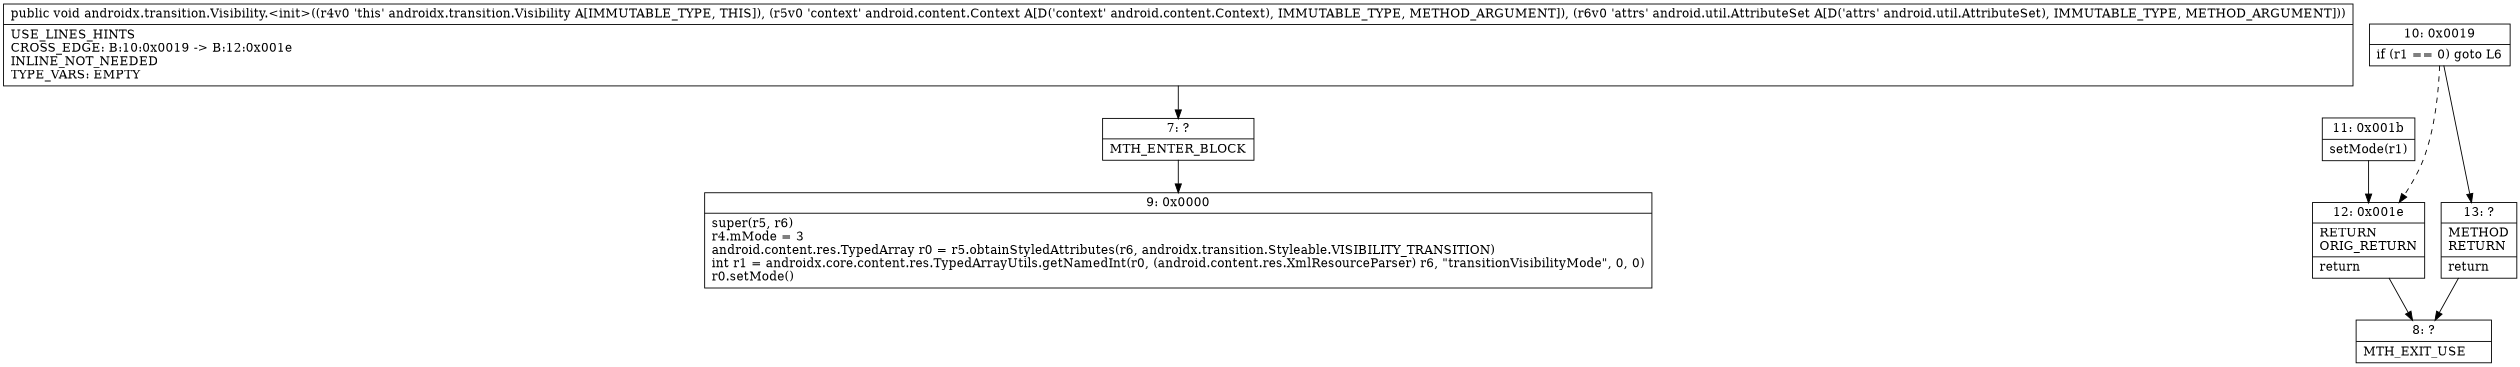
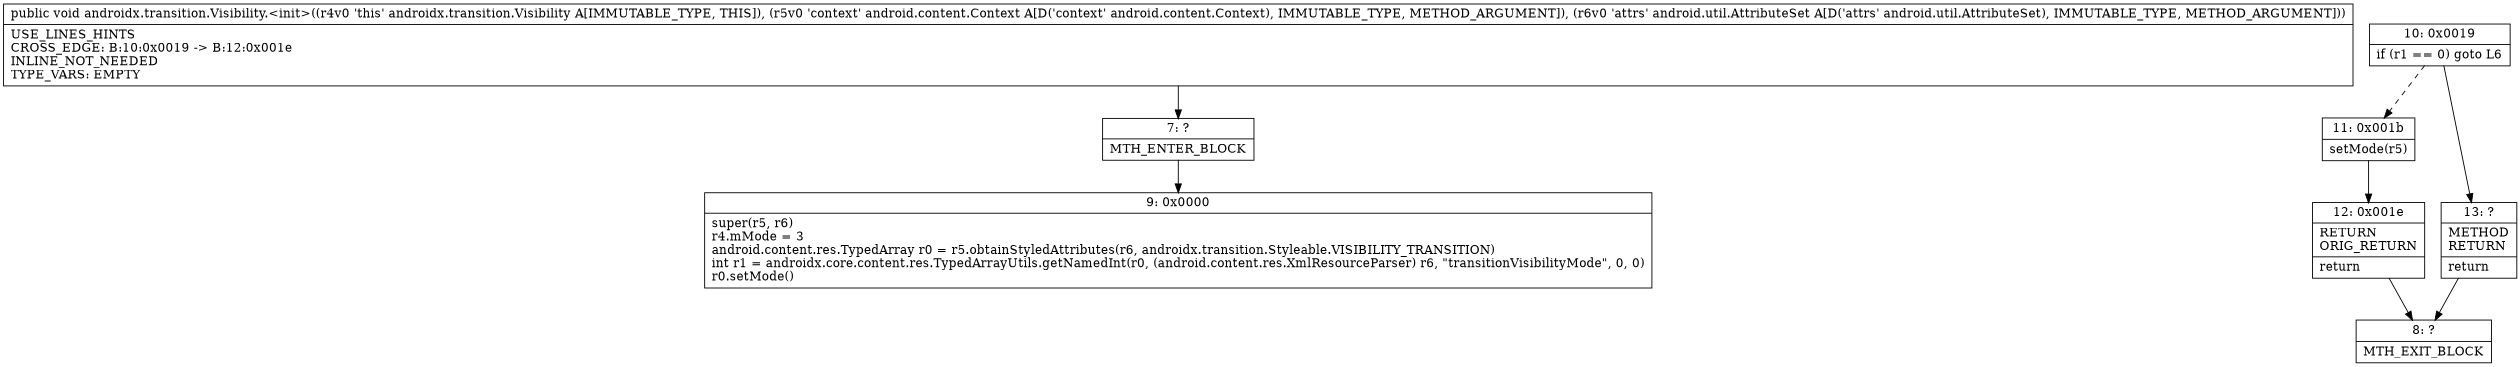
edge "10: 0x0019" -> "12: 0x001e": now "10: 0x0019" -> "11: 0x001b"
node "11: 0x001b": text "setMode(r1)" -> "setMode(r5)"
node "8: ?": text "MTH_EXIT_USE" -> "MTH_EXIT_BLOCK"
